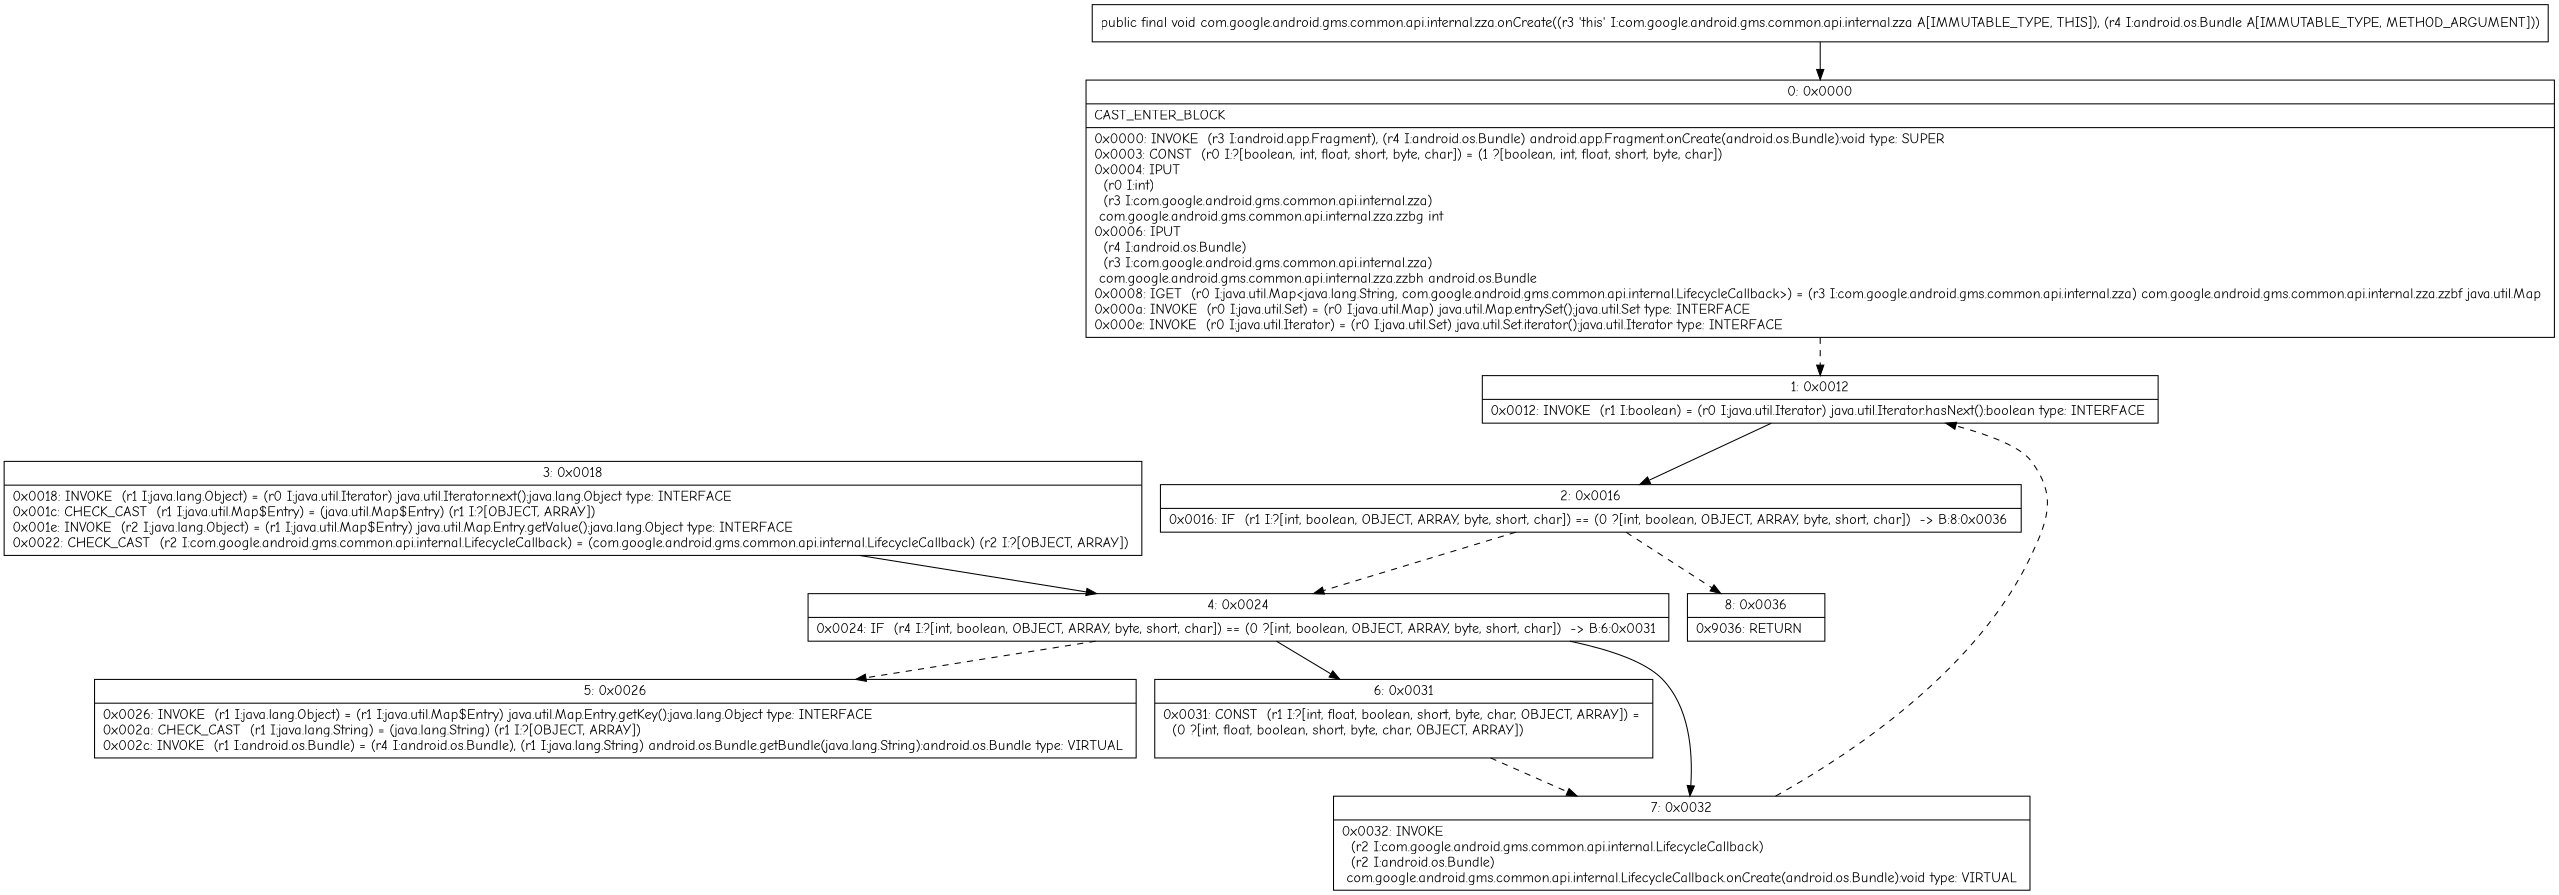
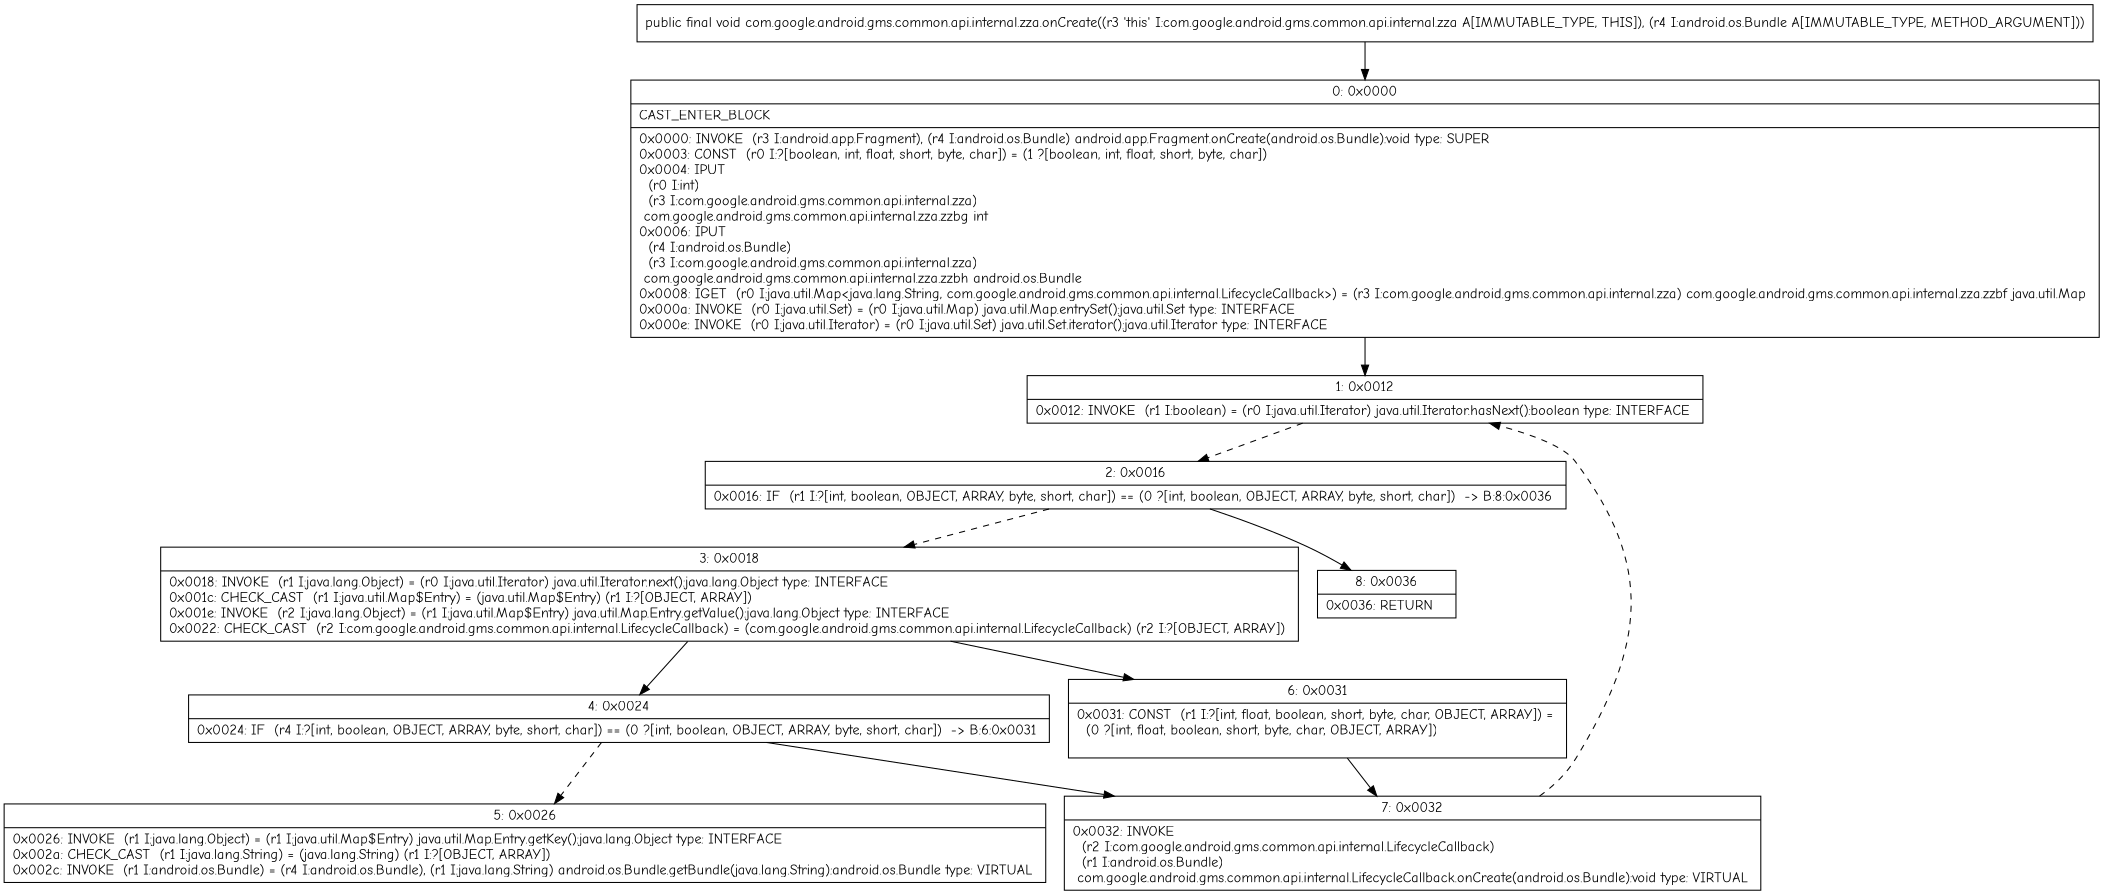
edge "0: 0x0000" -> "1: 0x0012": style dashed -> solid
edge "1: 0x0012" -> "2: 0x0016": style solid -> dashed
edge "2: 0x0016" -> "8: 0x0036": style dashed -> solid
edge "2: 0x0016" -> "4: 0x0024": now "2: 0x0016" -> "3: 0x0018"
node "8: 0x0036": text "0x9036: RETURN" -> "0x0036: RETURN"
edge "4: 0x0024" -> "6: 0x0031": now "3: 0x0018" -> "6: 0x0031"
edge "6: 0x0031" -> "7: 0x0032": style dashed -> solid
node "7: 0x0032": text "(r2 I:android.os.Bundle)" -> "(r1 I:android.os.Bundle)"
